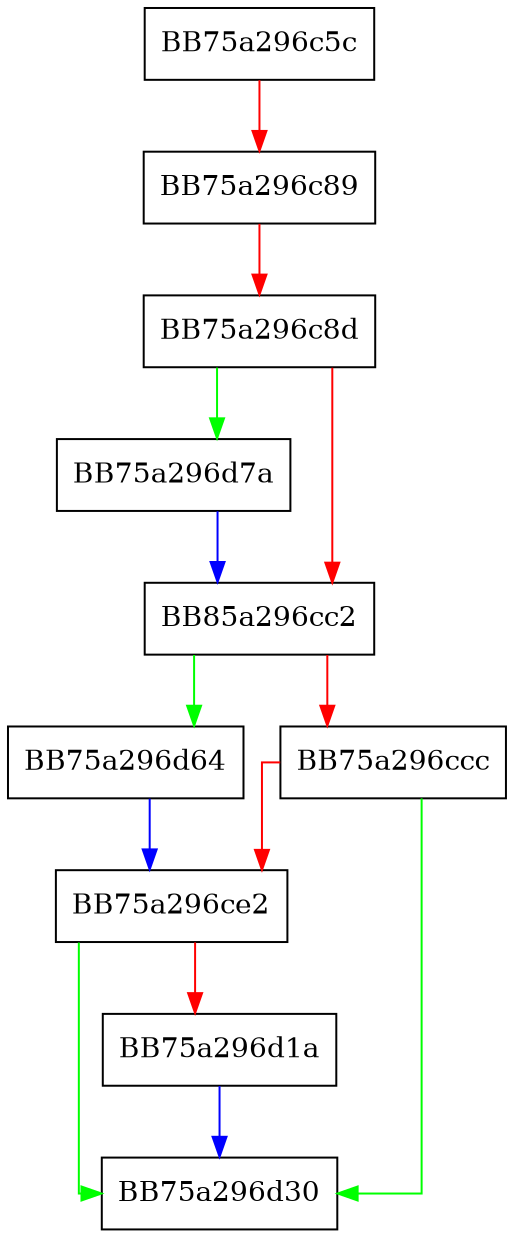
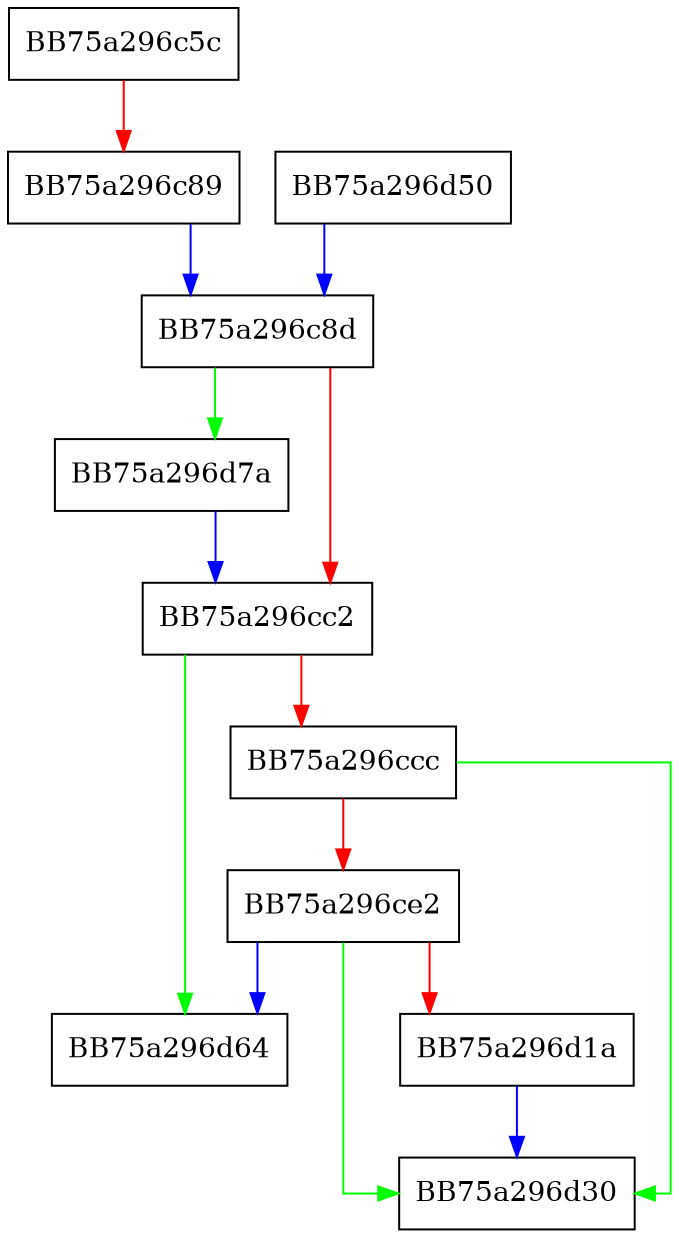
node "BB75a296d50": added
edge "BB75a296c89" -> "BB75a296c8d": color red -> blue
node "BB85a296cc2": label "BB85a296cc2" -> "BB75a296cc2"
edge "BB75a296d64" -> "BB75a296ce2": reversed
